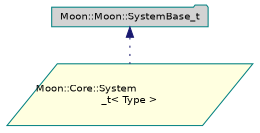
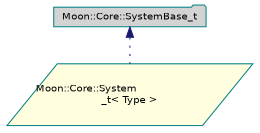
node "Moon::Moon::SystemBase_t": label "Moon::Moon::SystemBase_t" -> "Moon::Core::SystemBase_t"
